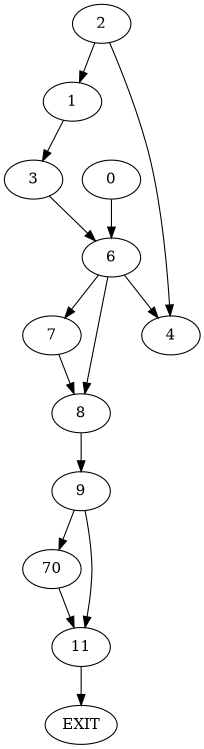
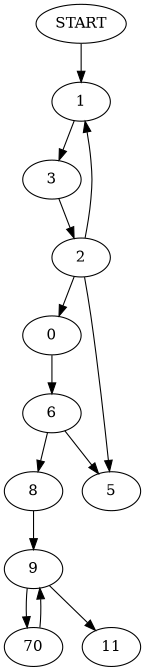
node "START": added
edge "3" -> "6": now "3" -> "2"
edge "2" -> "0": added
node "7": removed
node "4": label "4" -> "5"
edge "70" -> "11": now "70" -> "9"
node "EXIT": removed
